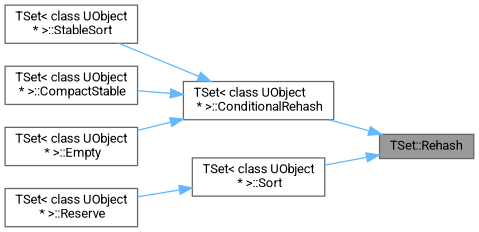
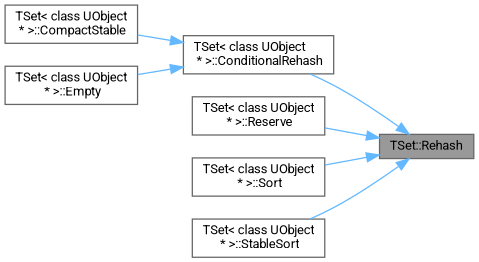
edge "TSet< class UObject * >::StableSort" -> "TSet< class UObject * >::ConditionalRehash": now "TSet< class UObject * >::StableSort" -> "TSet::Rehash"
edge "TSet< class UObject * >::Reserve" -> "TSet< class UObject * >::Sort": now "TSet< class UObject * >::Reserve" -> "TSet::Rehash"
